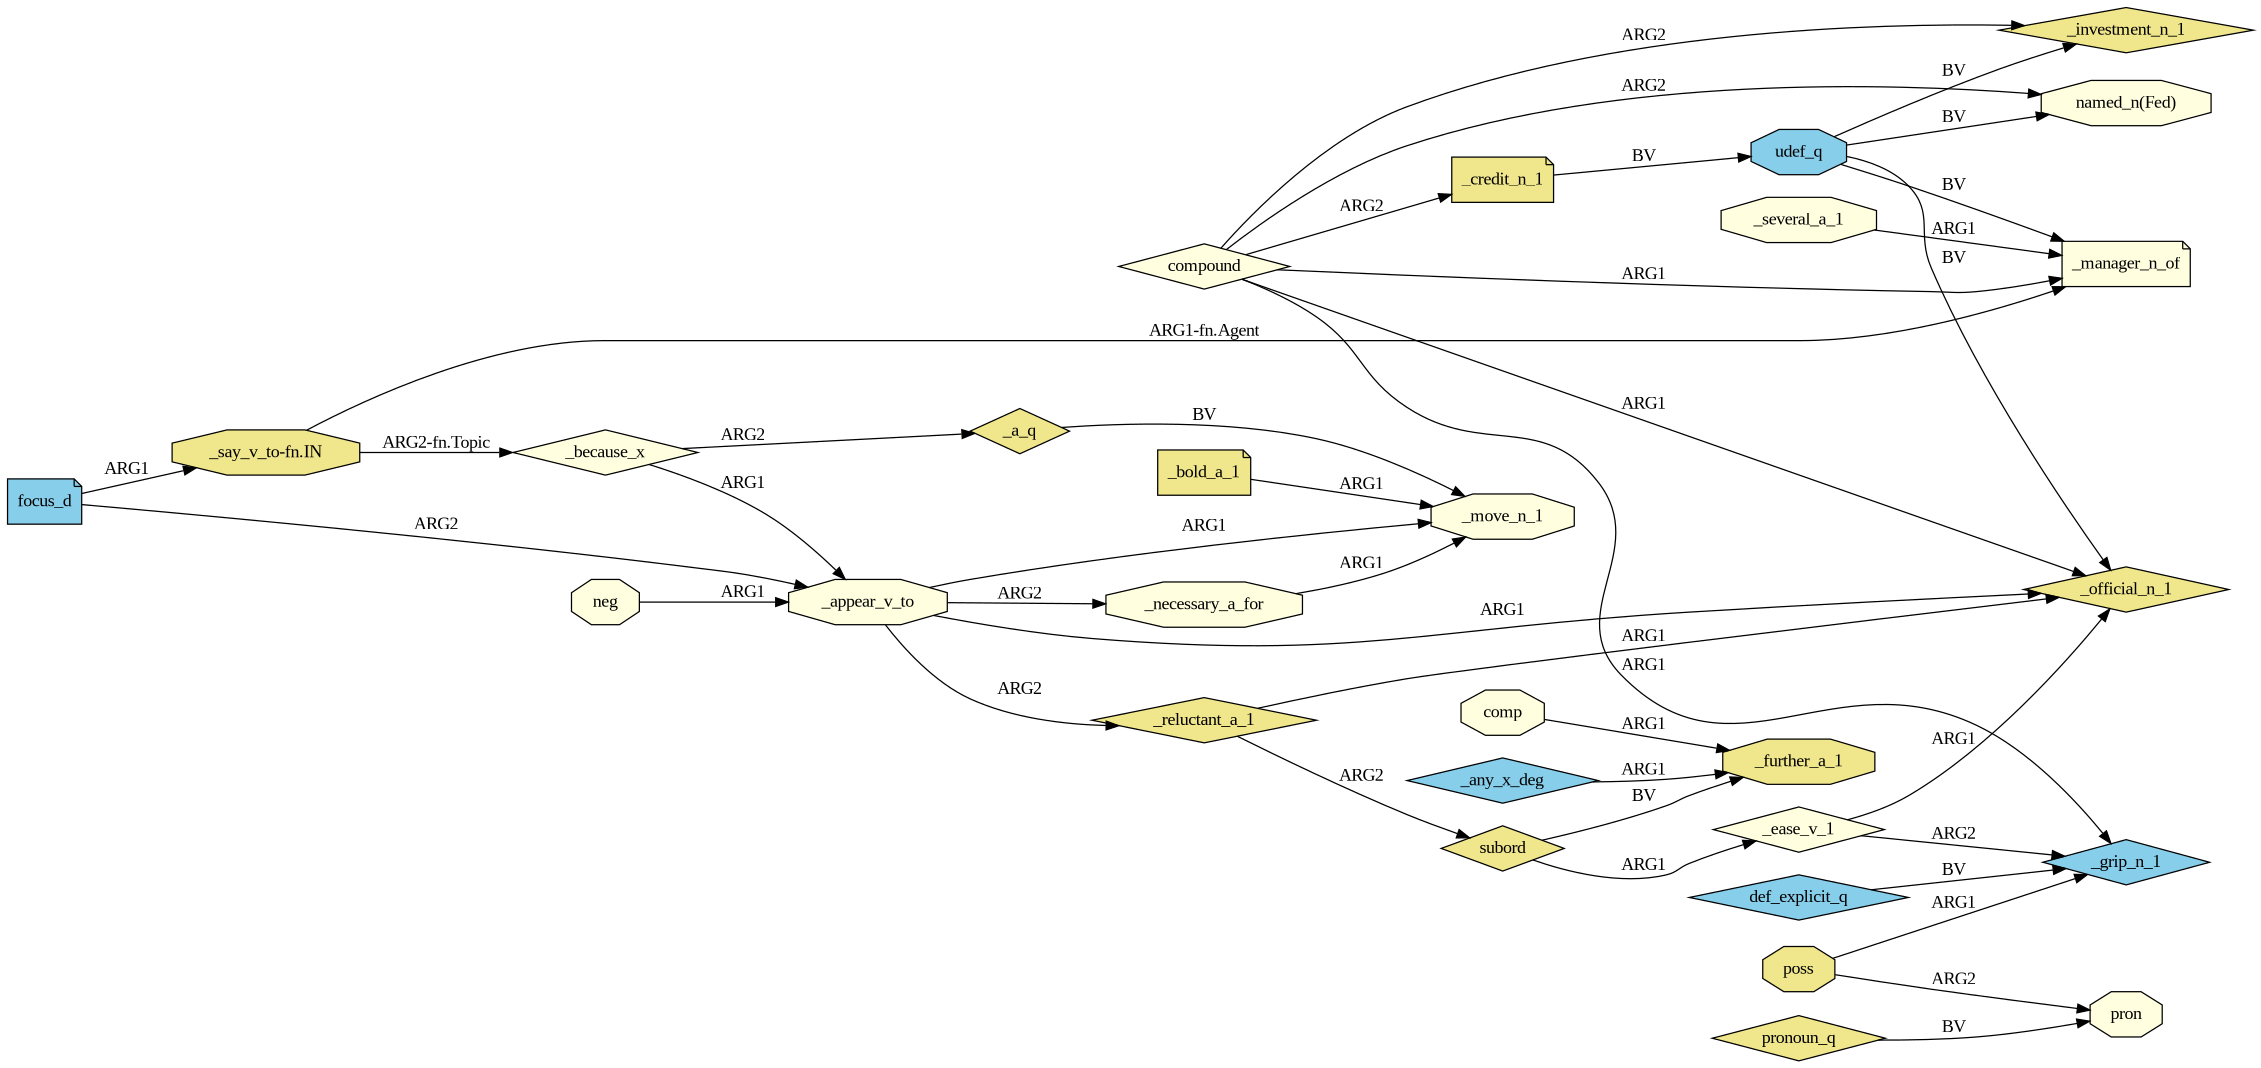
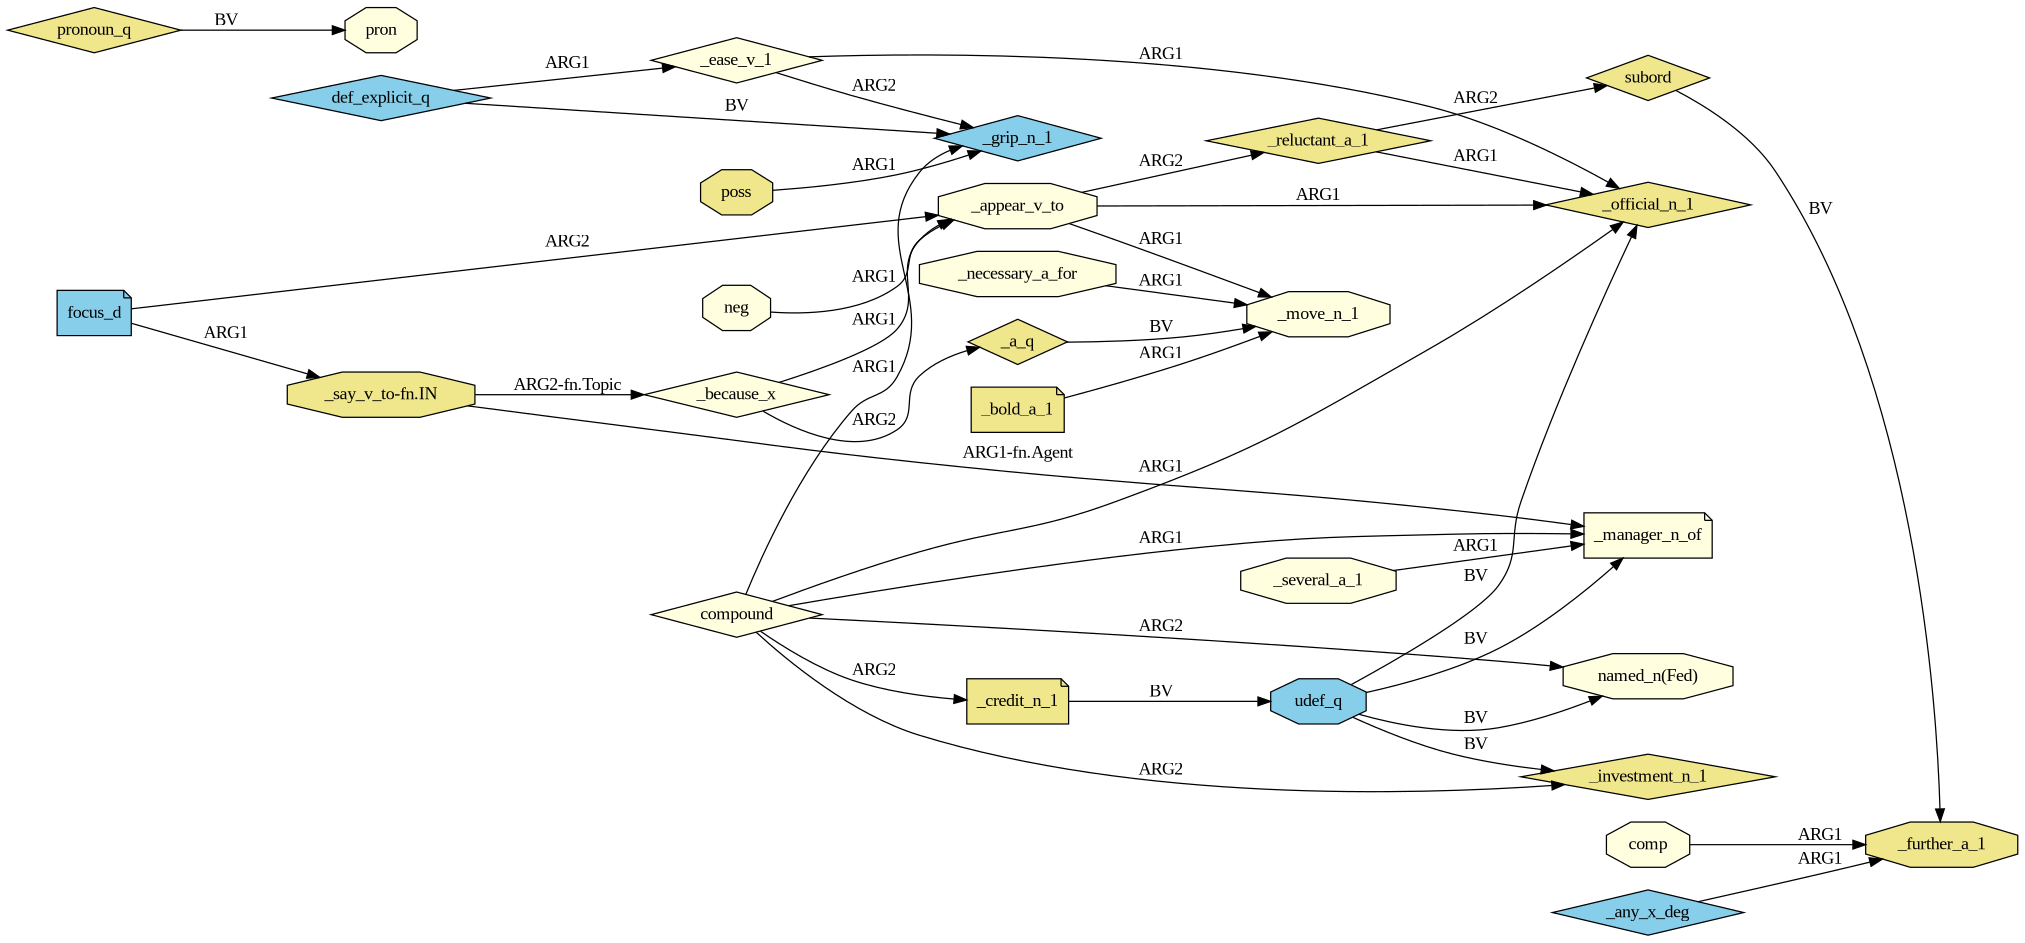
edge "_appear_v_to" -> "_necessary_a_for": removed, label "ARG2"
edge "subord" -> "_ease_v_1": now "def_explicit_q" -> "_ease_v_1"
edge "poss" -> "pron": removed, label "ARG2"
